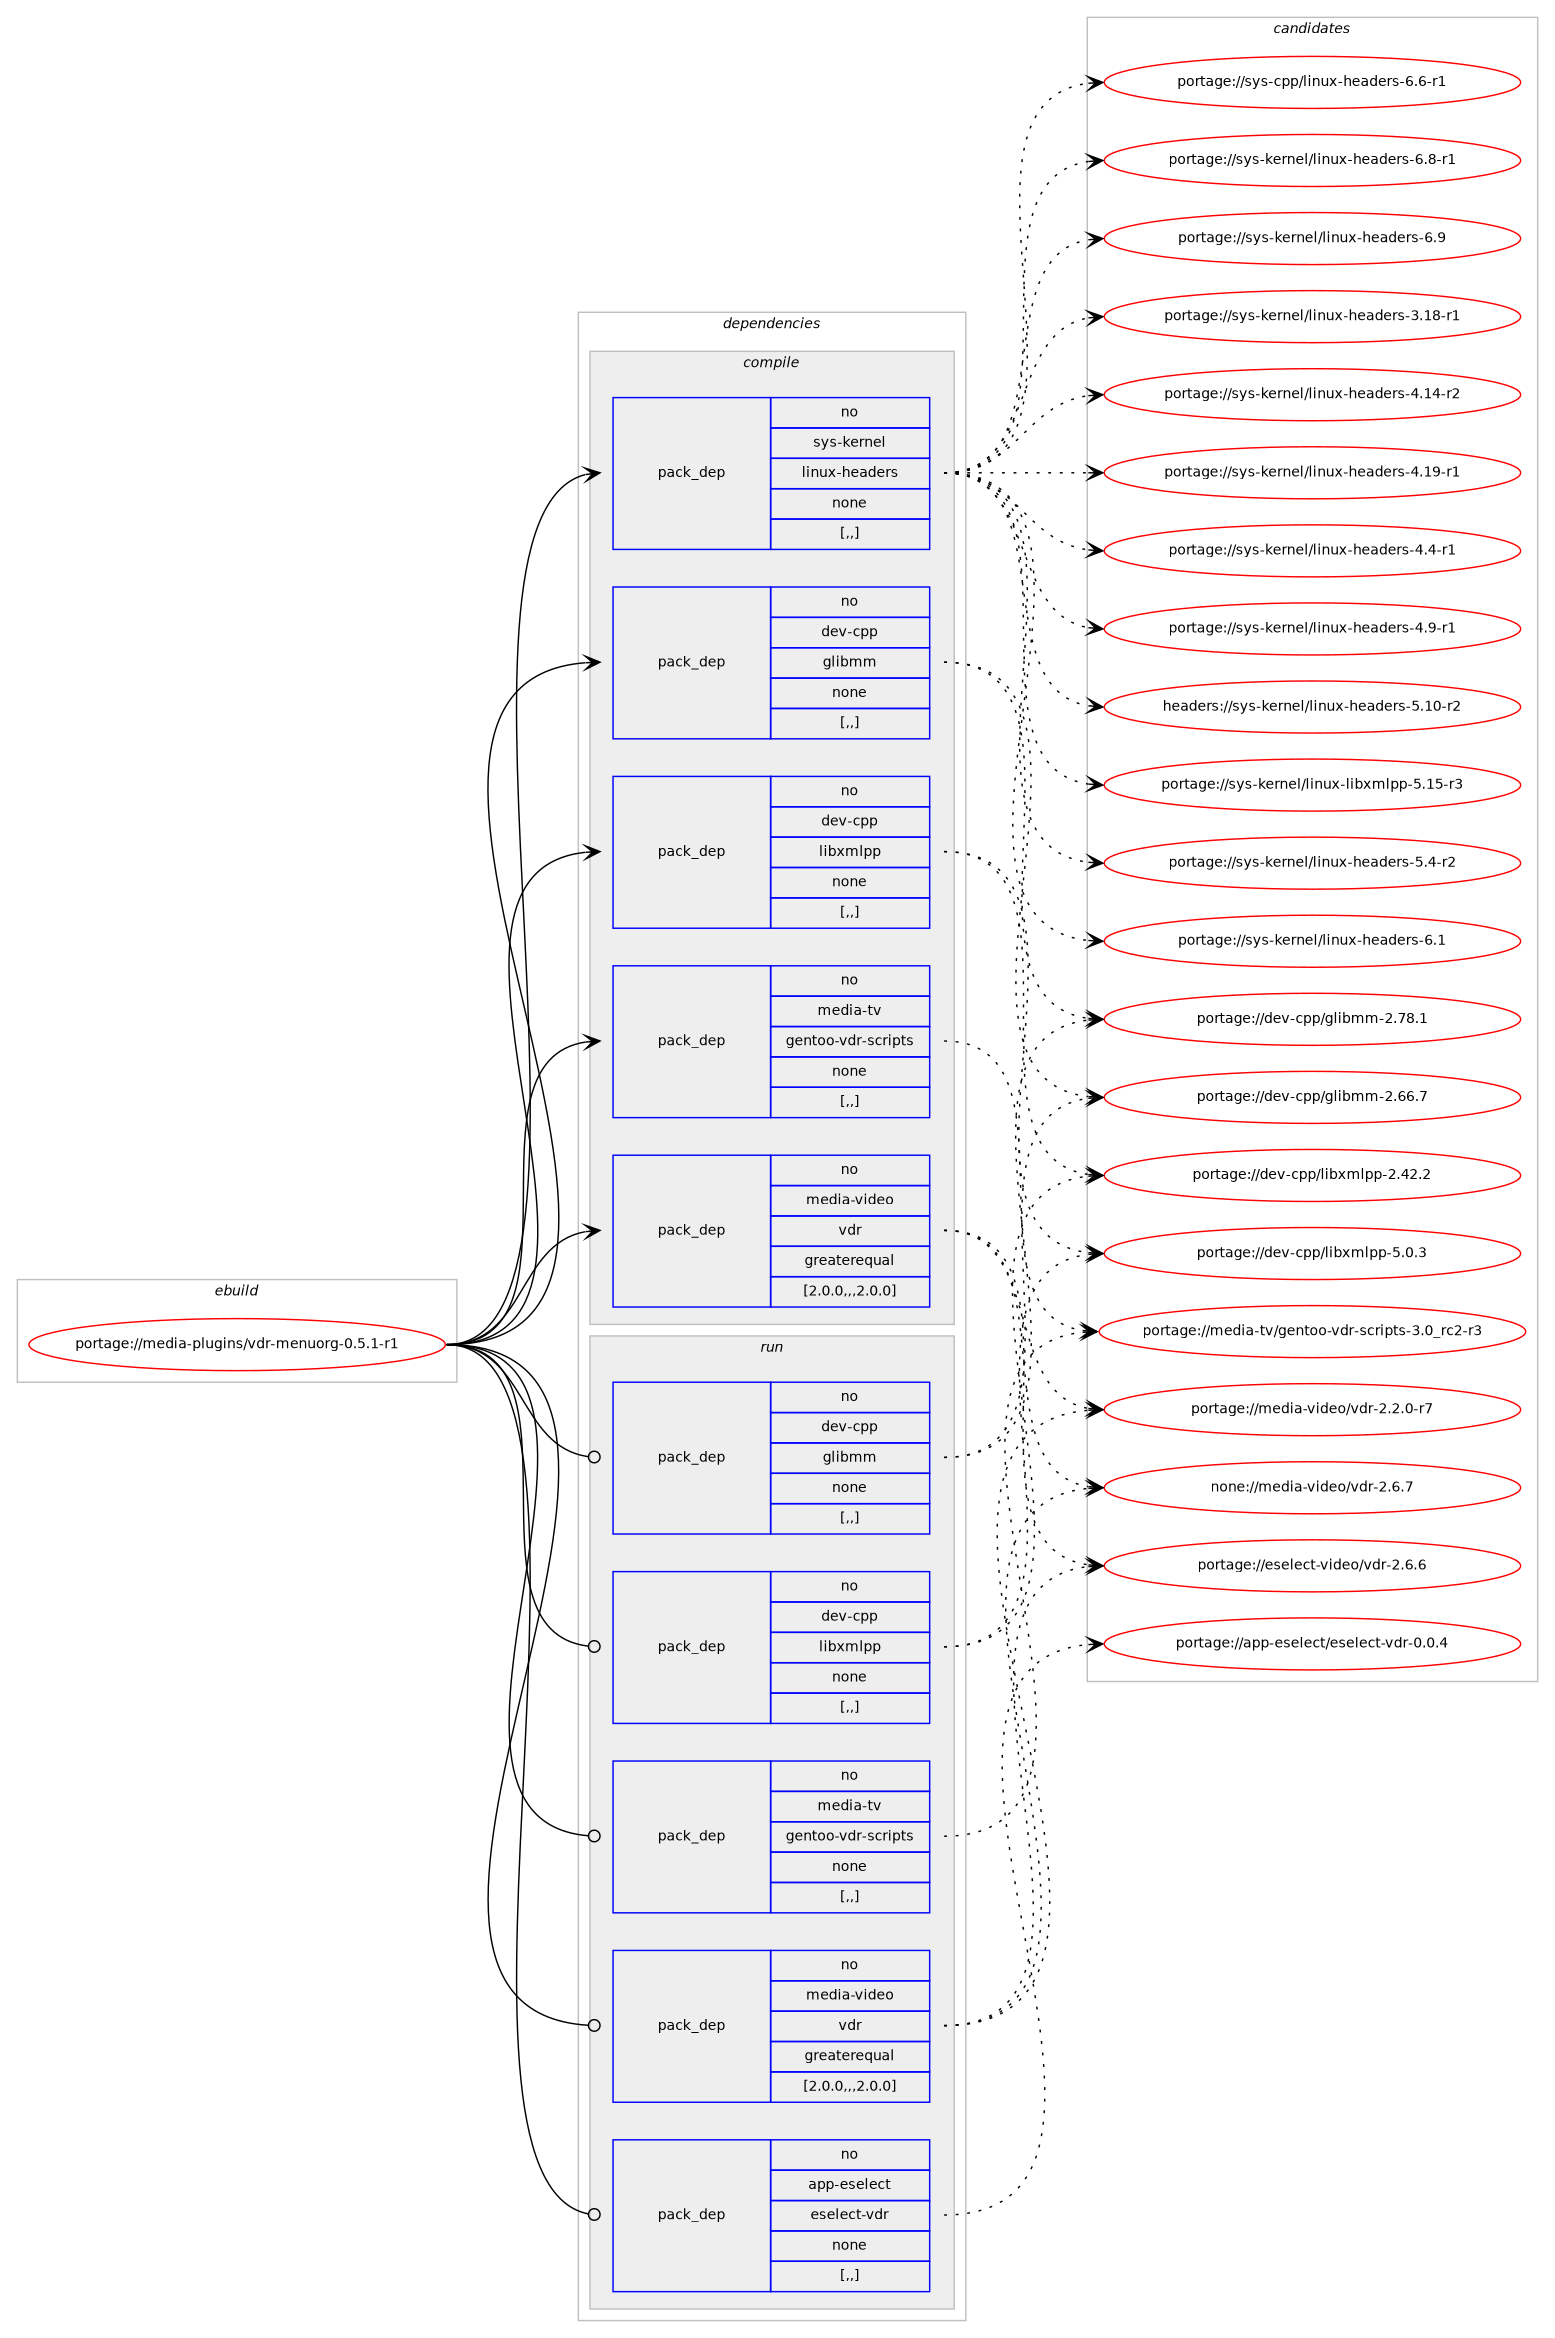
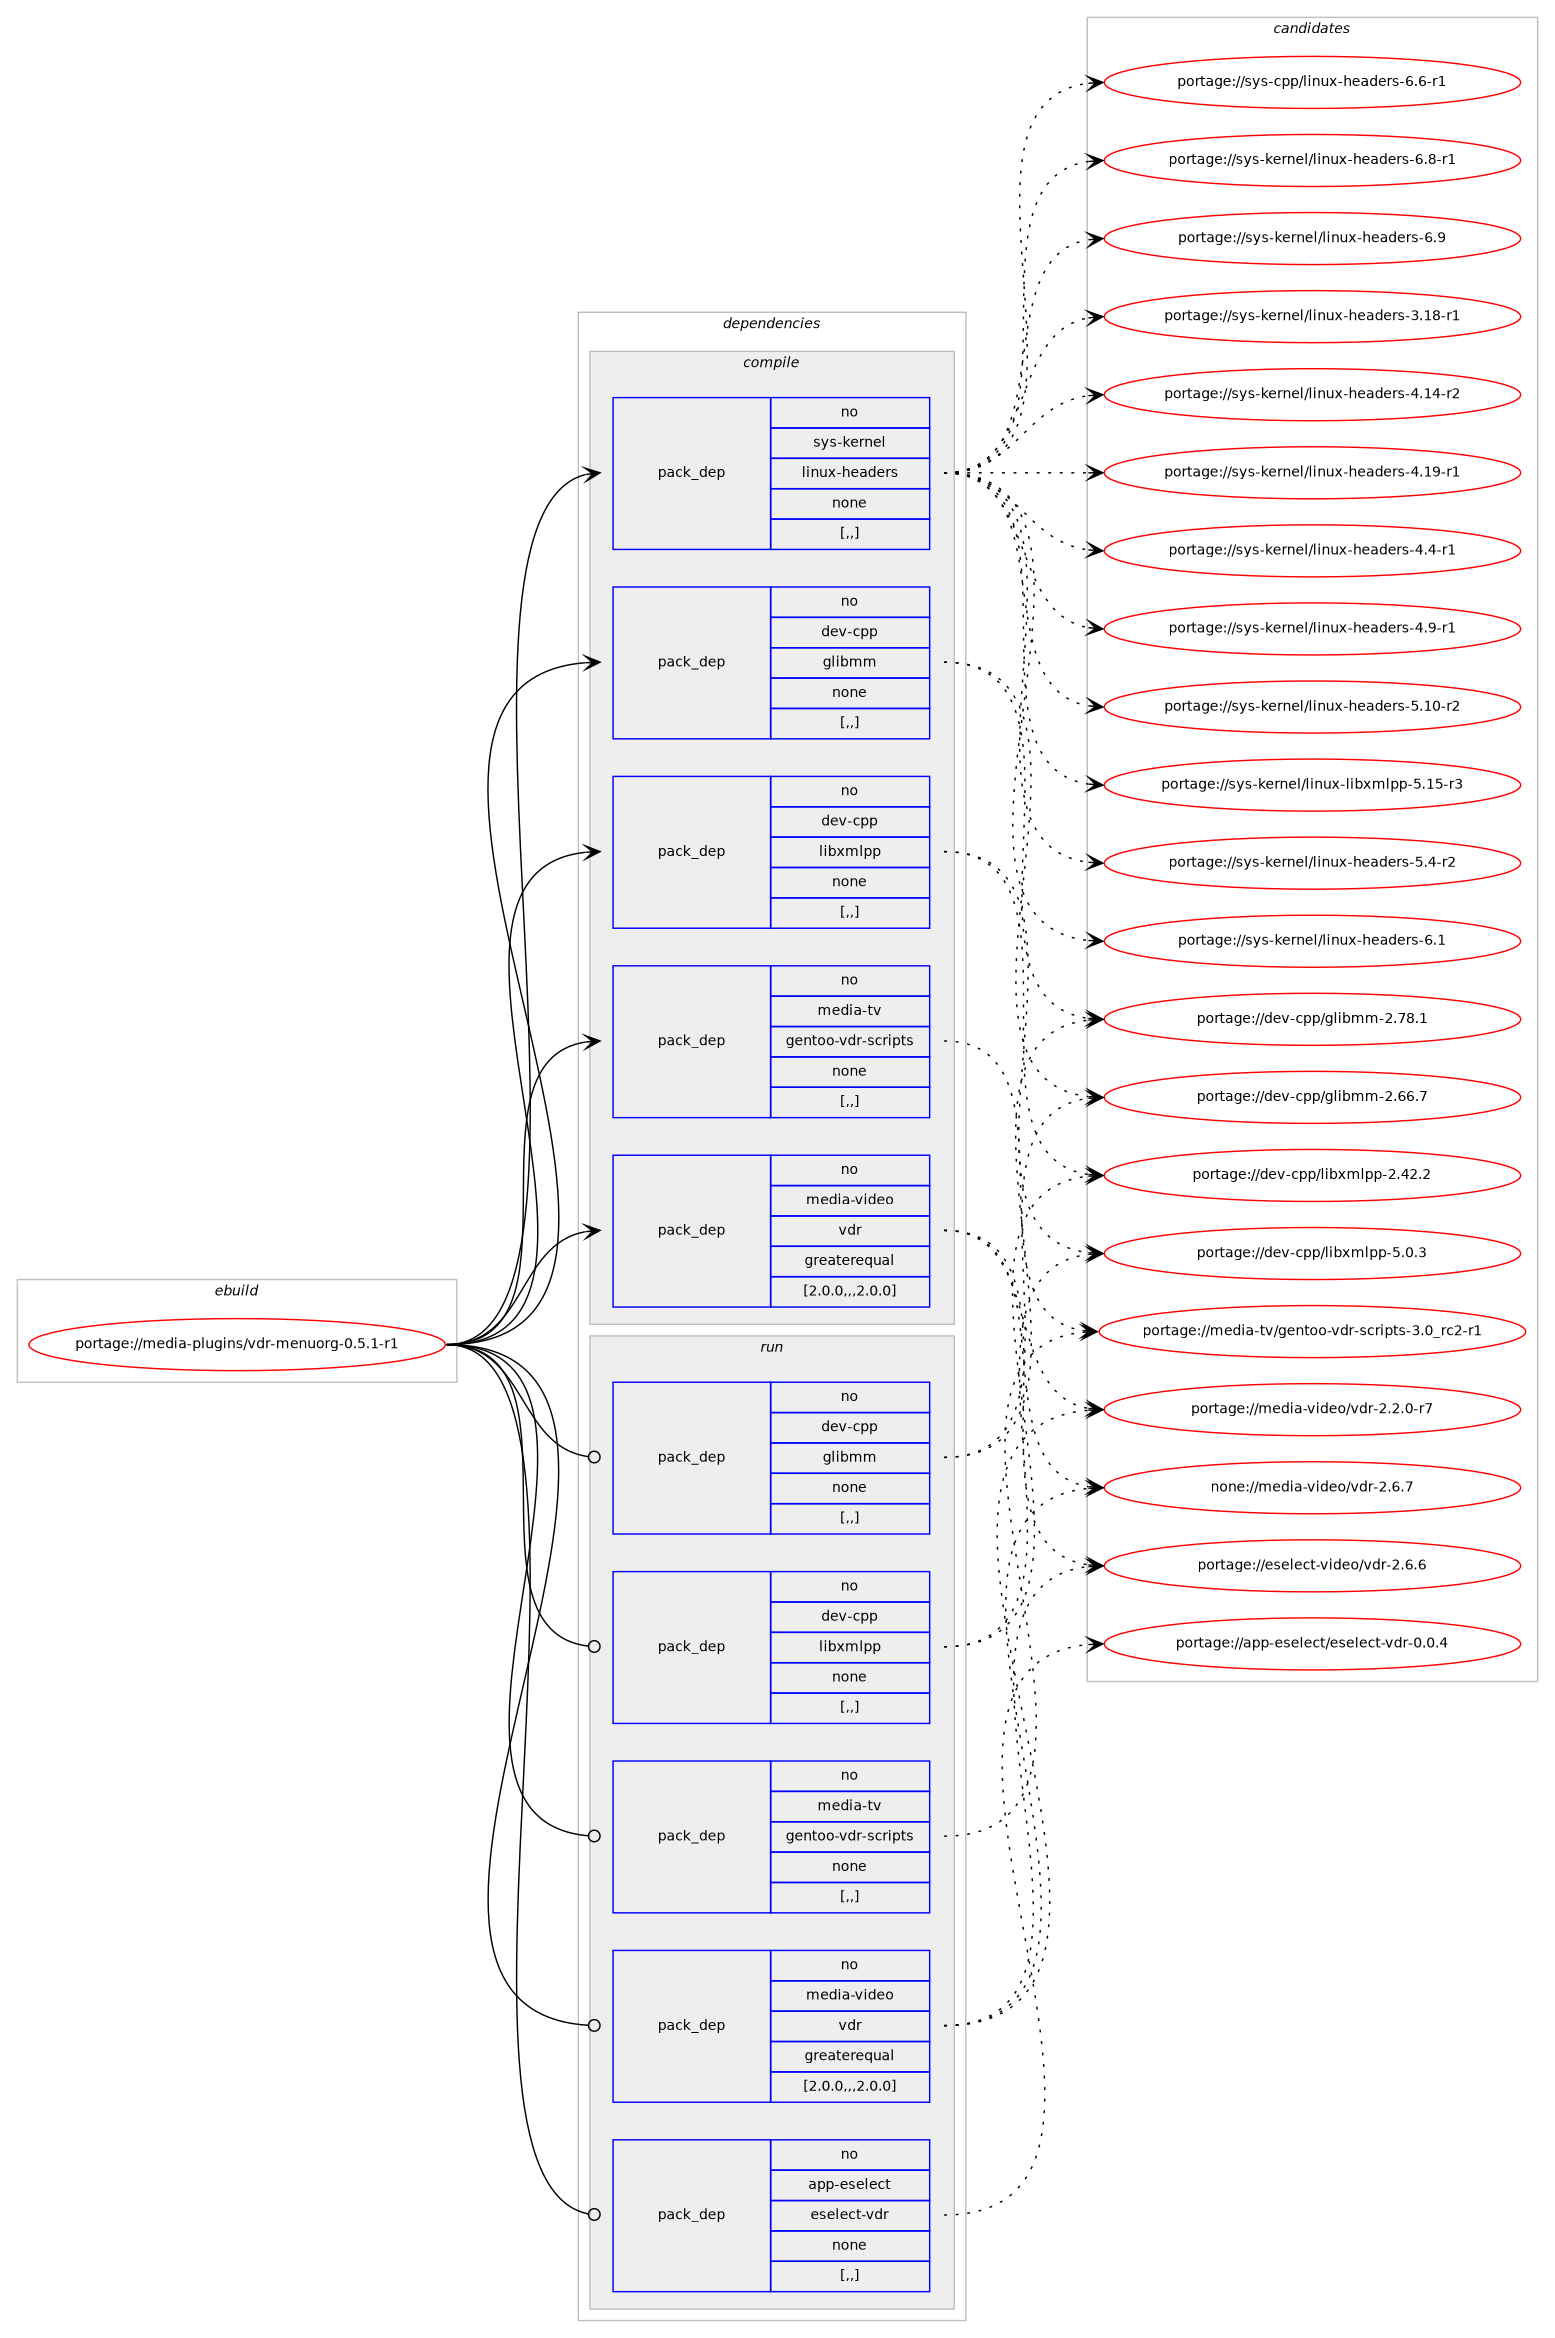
node "headers://sys-kernel/linux-headers-5.10-r2": label "headers://sys-kernel/linux-headers-5.10-r2" -> "portage://sys-kernel/linux-headers-5.10-r2"
node "portage://media-tv/gentoo-vdr-scripts-3.0_rc2-r3": label "portage://media-tv/gentoo-vdr-scripts-3.0_rc2-r3" -> "portage://media-tv/gentoo-vdr-scripts-3.0_rc2-r1"
